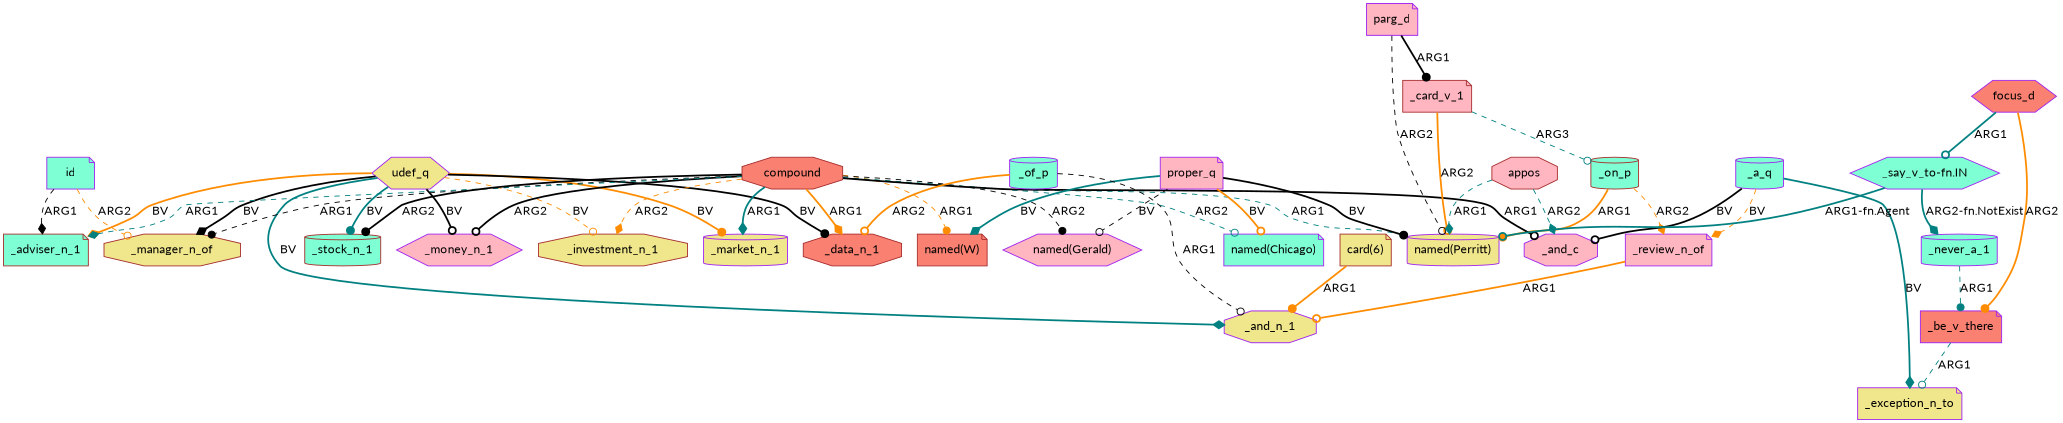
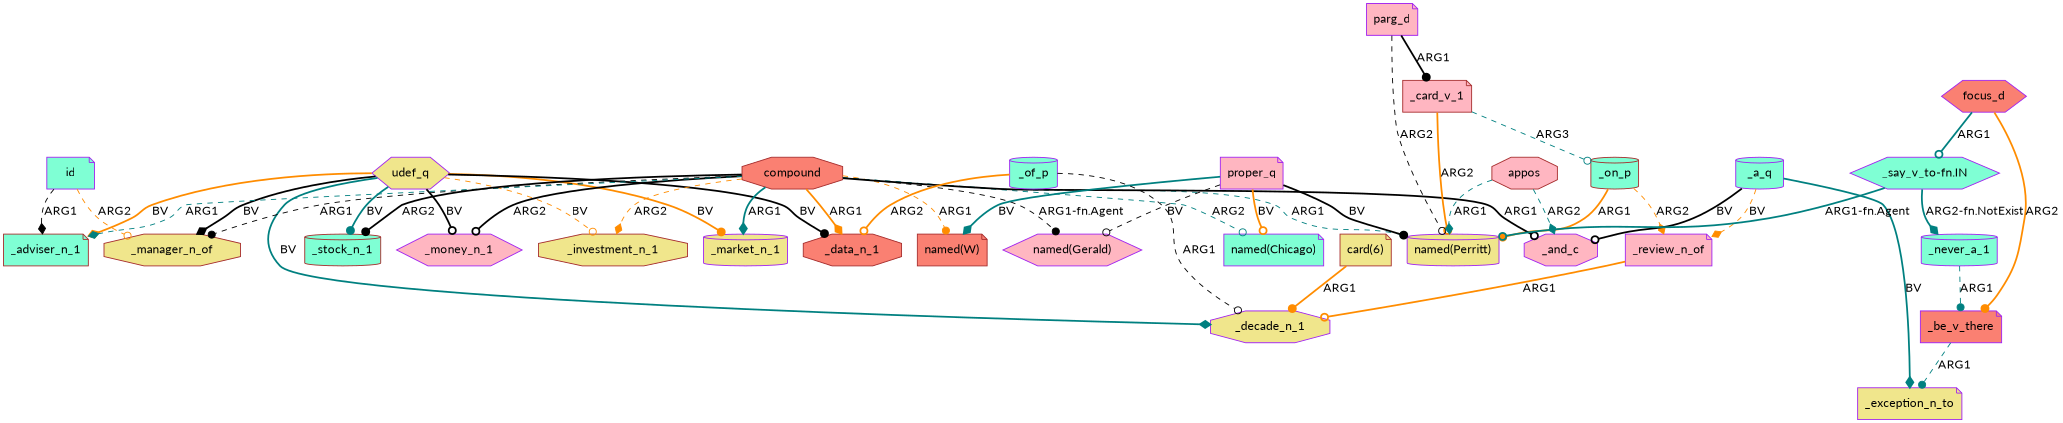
edge "compound" -> "named(Gerald)": label "ARG2" -> "ARG1-fn.Agent"
node "_and_n_1": label "_and_n_1" -> "_decade_n_1"
edge "_be_v_there" -> "_exception_n_to": arrowhead odot -> dot
